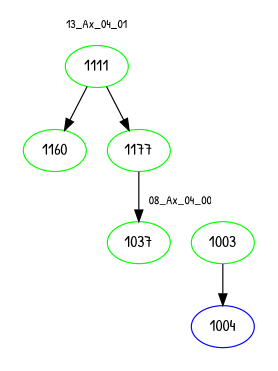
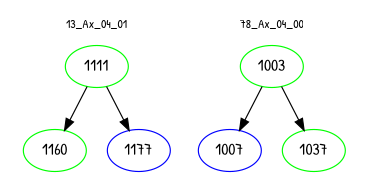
node "1177": color green -> blue
edge "1177" -> "1037": now "1003" -> "1037"
cluster "08_Ax_04_00": label "08_Ax_04_00" -> "78_Ax_04_00"
node "1004": label "1004" -> "1007"
